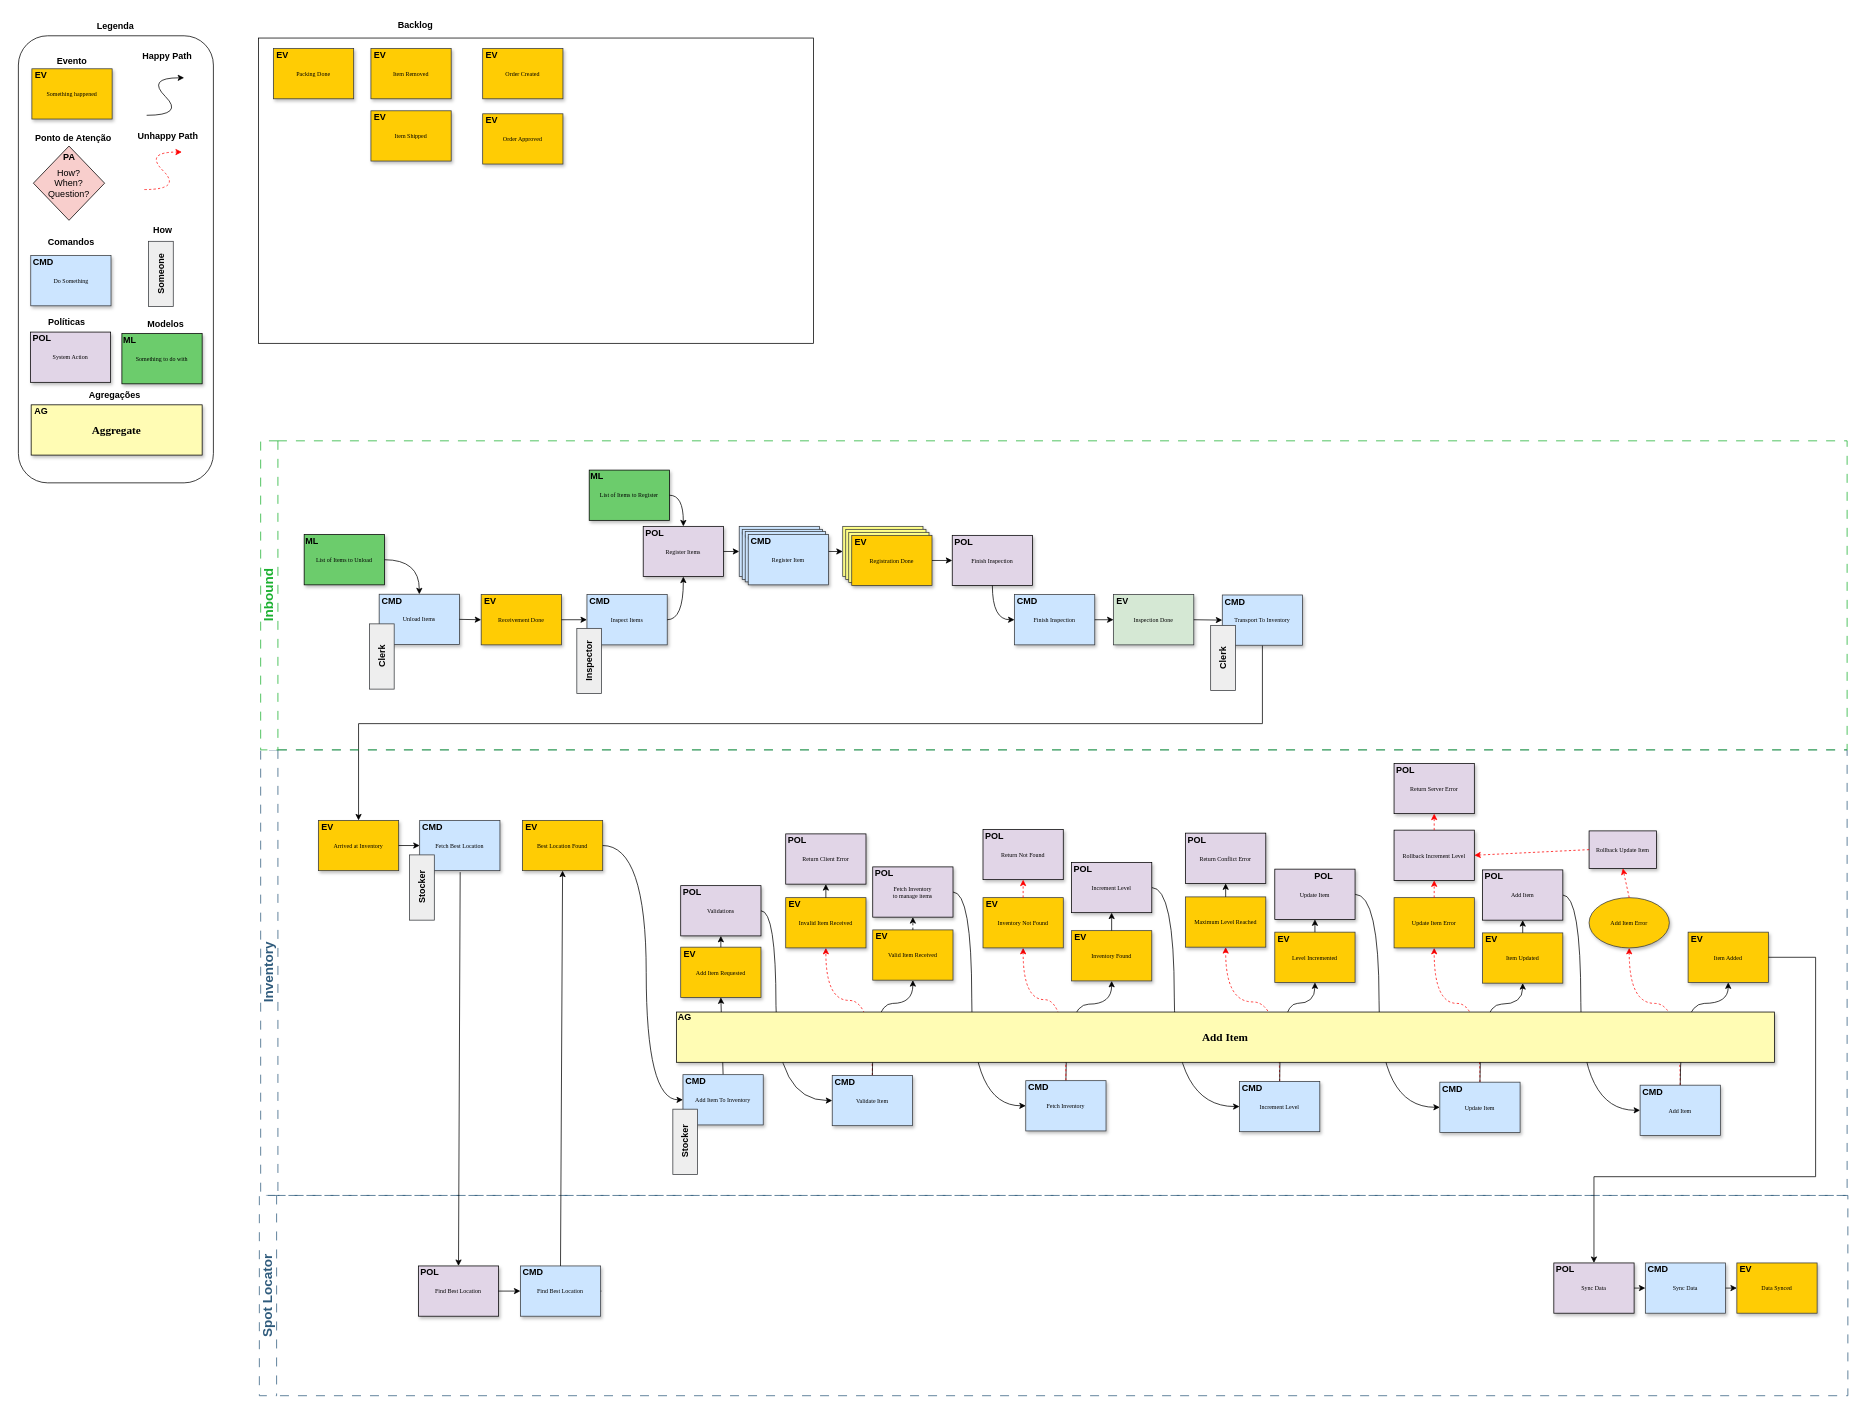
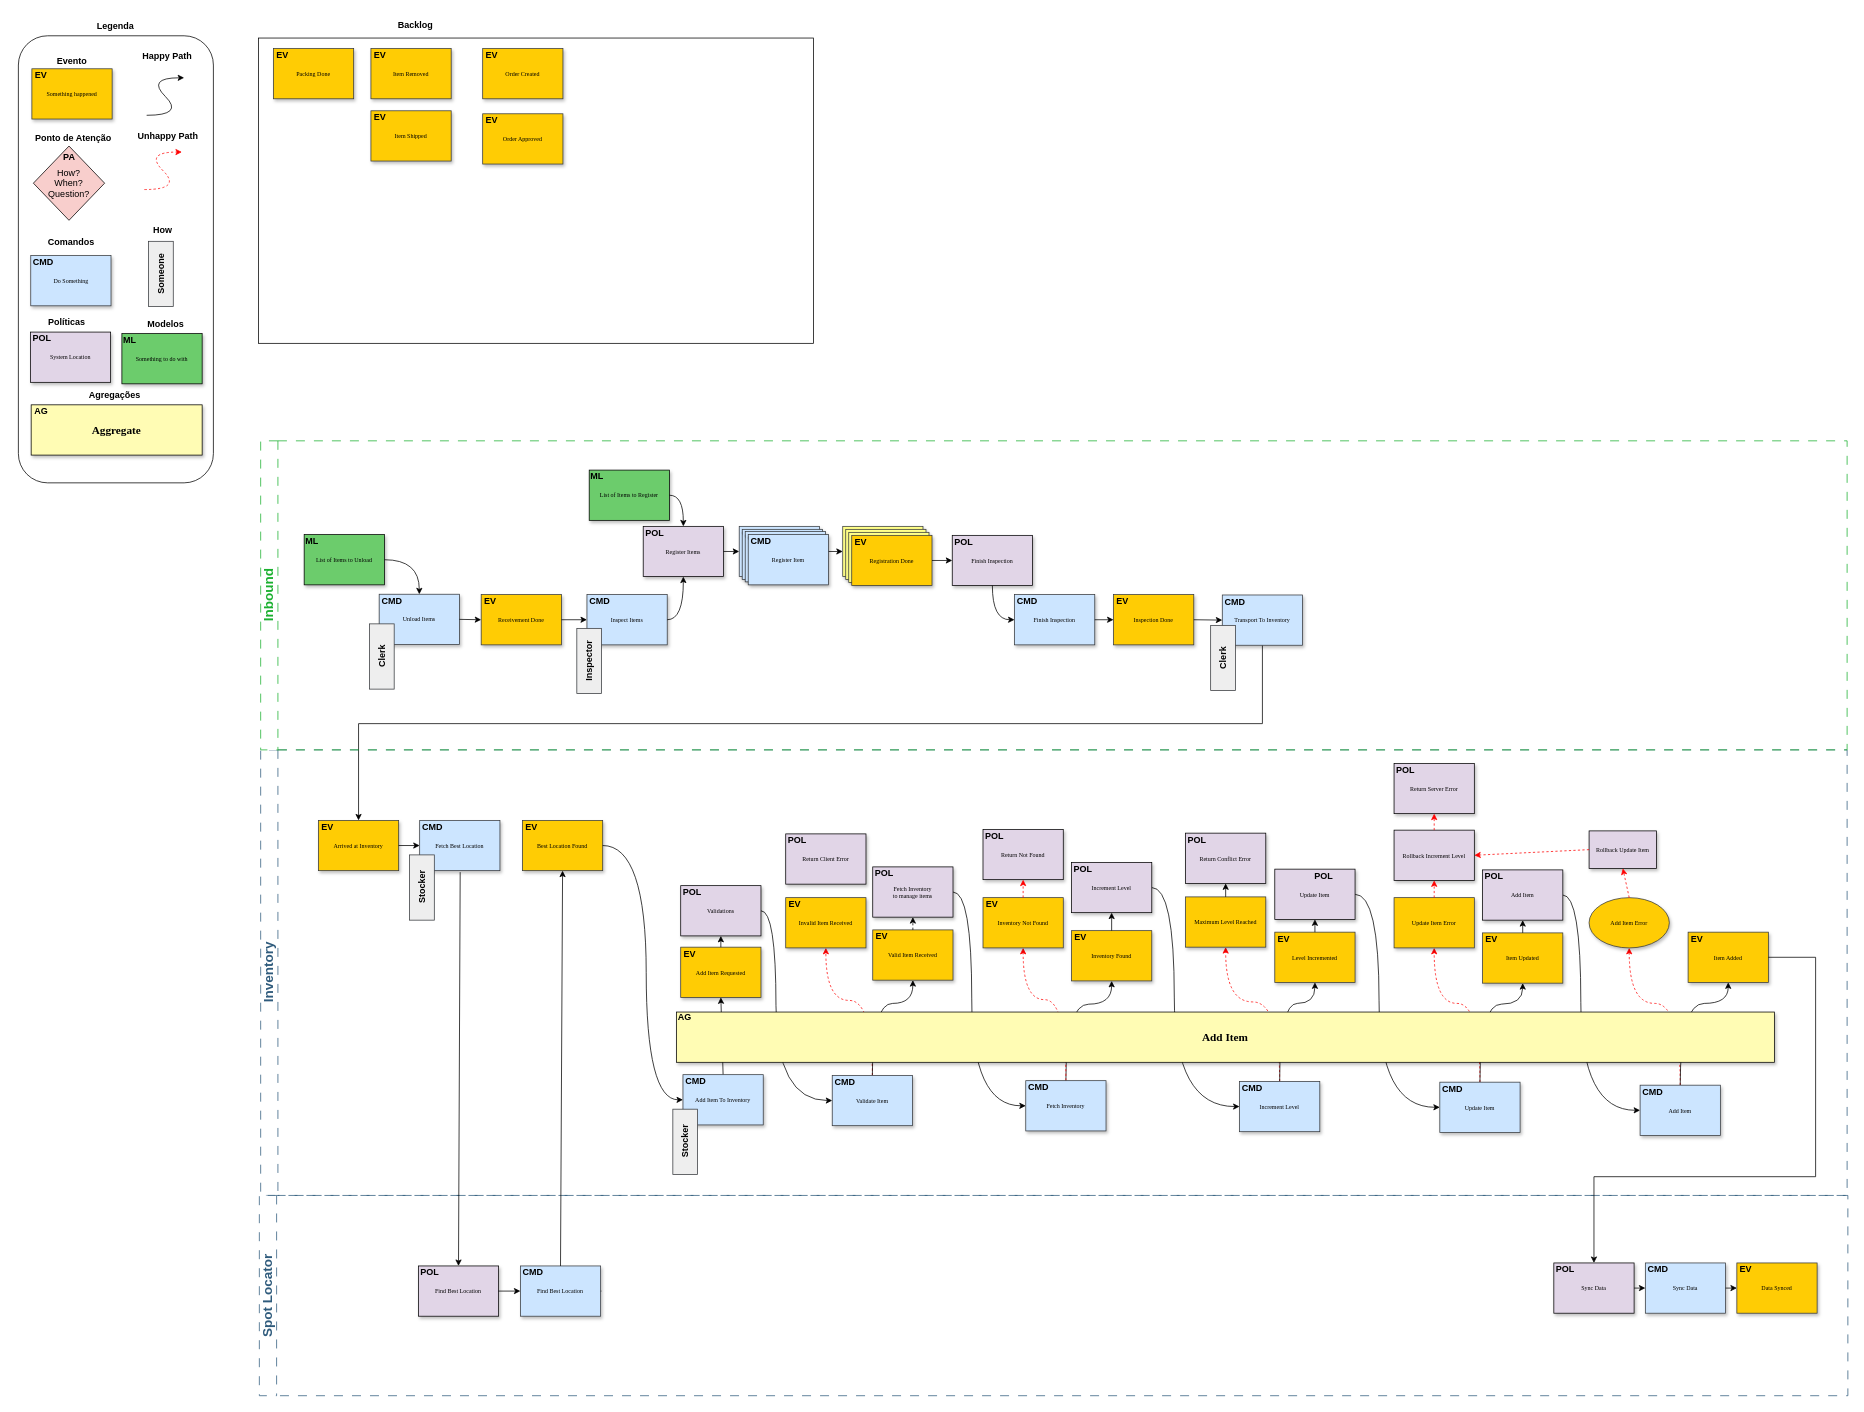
node "System Action": label "System Action" -> "System Location"
node "Inspection Done": fillcolor #d5e8d4 -> #ffcc04
edge "Invalid Item Received" -> "Return Client Error": removed
